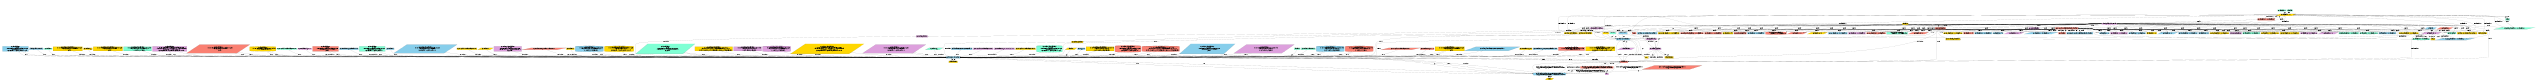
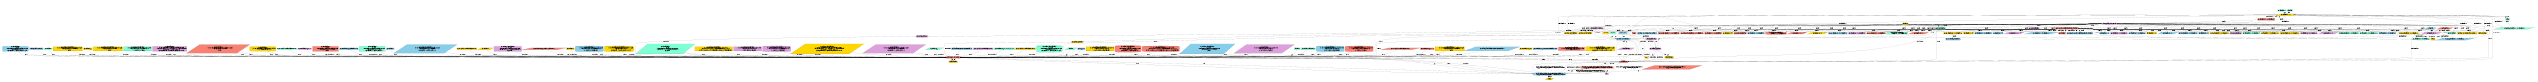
edge "(MethodParameterIn,const uint8_t *req)" -> "(Call,(req[offset + 1] << 8) + req[offset + 2])": reversed
node "(Call,slave = req[offset - 1])": fillcolor salmon -> aquamarine
edge "(Call,ctx->backend->prepare_response_tid(req, &req_length))" -> "(Call,nb_write_bytes = req[offset + 9])": now "(Call,or = (req[offset + 5] << 8) + req[offset + 6])" -> "(Call,nb_write_bytes = req[offset + 9])"
node "(Call,nb_write = (req[offset + 7] << 8) + req[offset + 8])": fillcolor gold -> salmon
node "(Call,req[offset + 7] << 8)": fillcolor salmon -> gold
edge "(MethodParameterIn,int req_length)" -> "(MethodReturn,int)": added, label "DDG: req_length"
node "(Call,nb_write_bytes = req[offset + 9])": fillcolor gold -> skyblue
node "(Call,rsp[rsp_length++] = (nb / 8) + ((nb % 8) ? 1 : 0))": fillcolor plum -> aquamarine
node "(Identifier,ctx)": fillcolor gold -> aquamarine
node "(Call,send_msg(ctx, rsp, rsp_length))": fillcolor skyblue -> salmon
edge "(Call,req[offset + 1] << 8)" -> "(MethodReturn,int)": added, label "DDG: req[offset + 1]"
